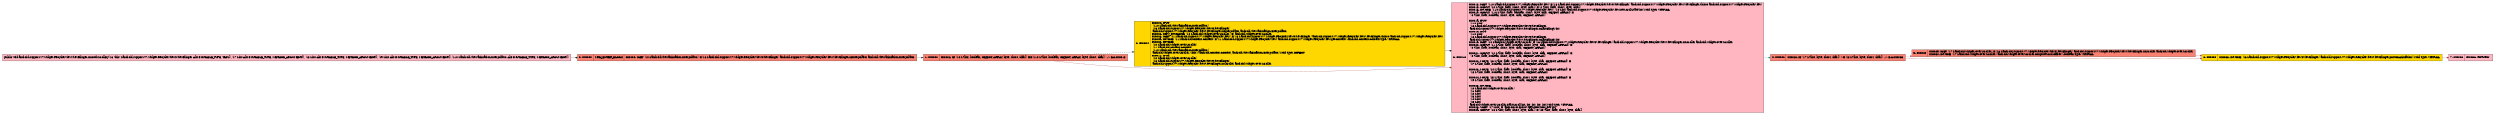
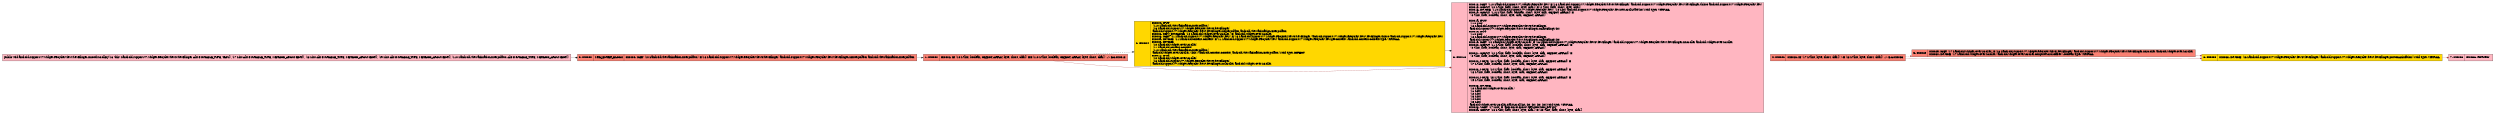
edge "3: 0x0013" -> "4: 0x002c": removed
